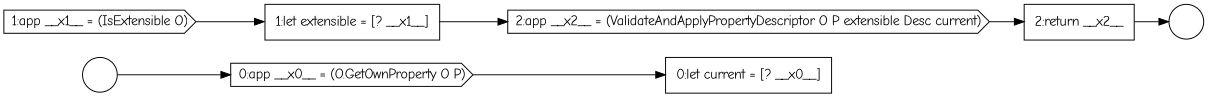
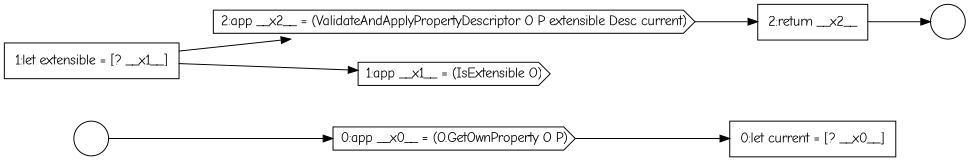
edge "1:app __x1__ = (IsExtensible O)" -> "1:let extensible = [? __x1__]": reversed
